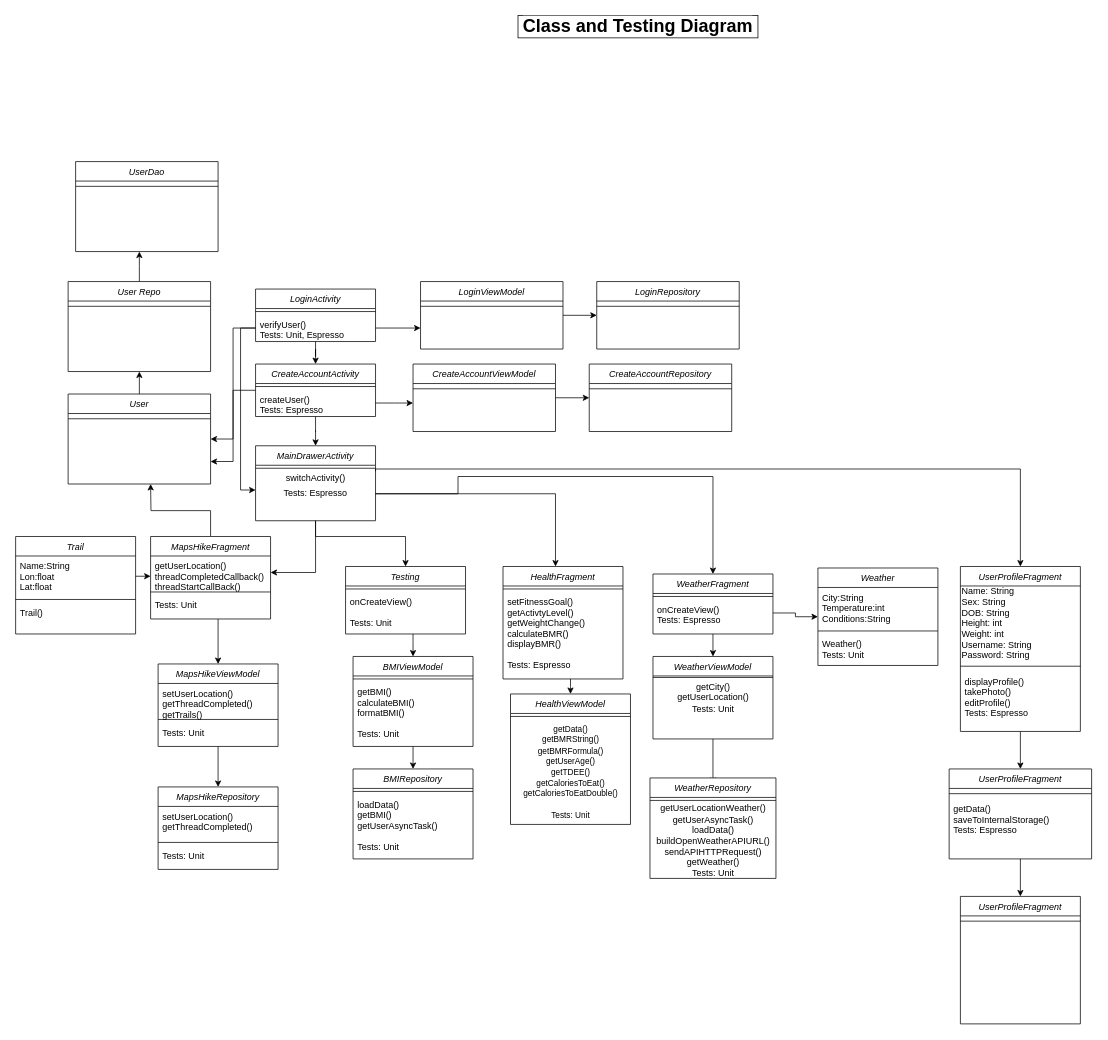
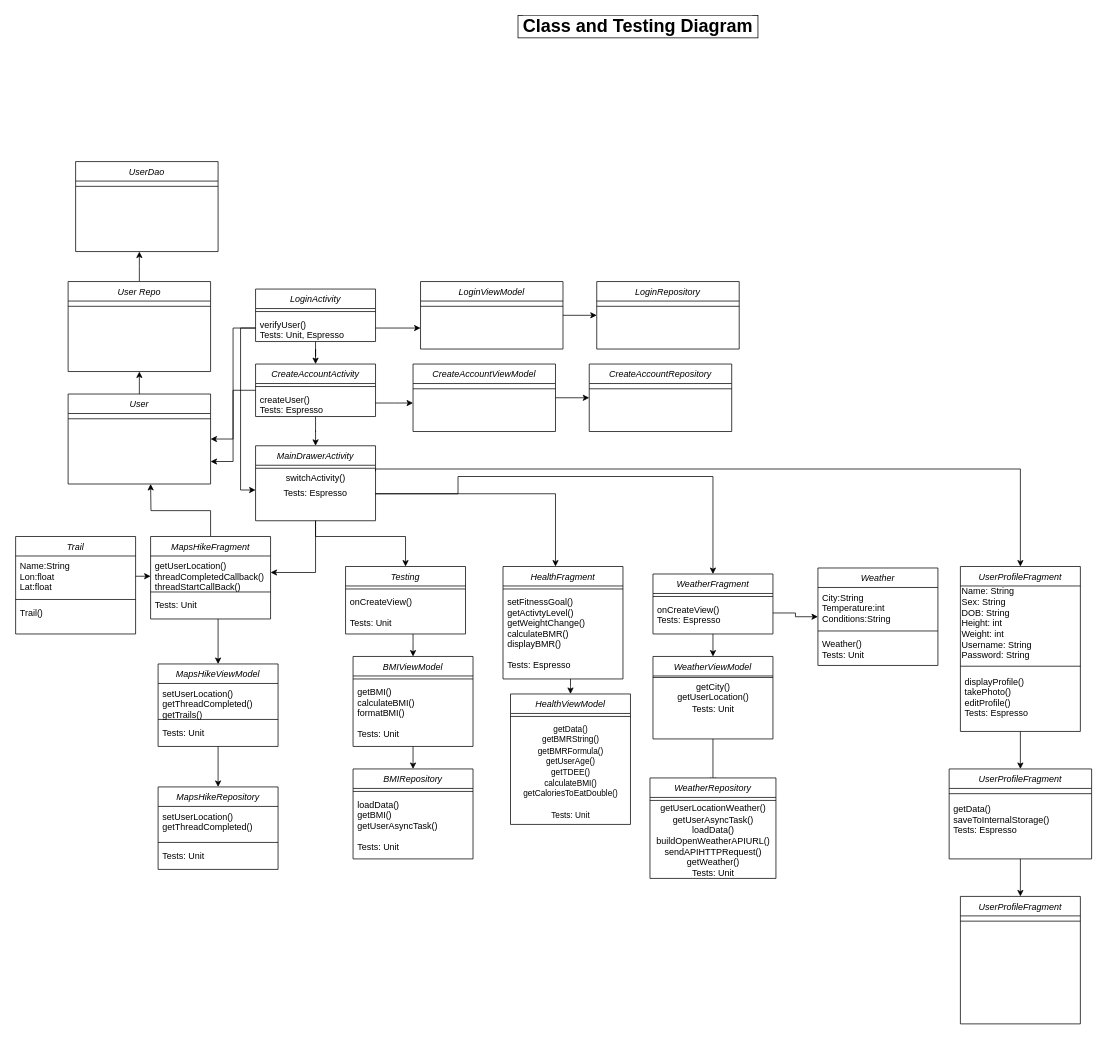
node "getData()getBMRString()getBMRFormula() getUserAge() getTDEE() getCaloriesToEat() getCaloriesToEatDouble()Tests: Unit": label "getData()getBMRString()getBMRFormula() getUserAge() getTDEE() getCaloriesToEat() getCaloriesToEatDouble()Tests: Unit" -> "getData()getBMRString()getBMRFormula() getUserAge() getTDEE() calculateBMI() getCaloriesToEatDouble()Tests: Unit"
